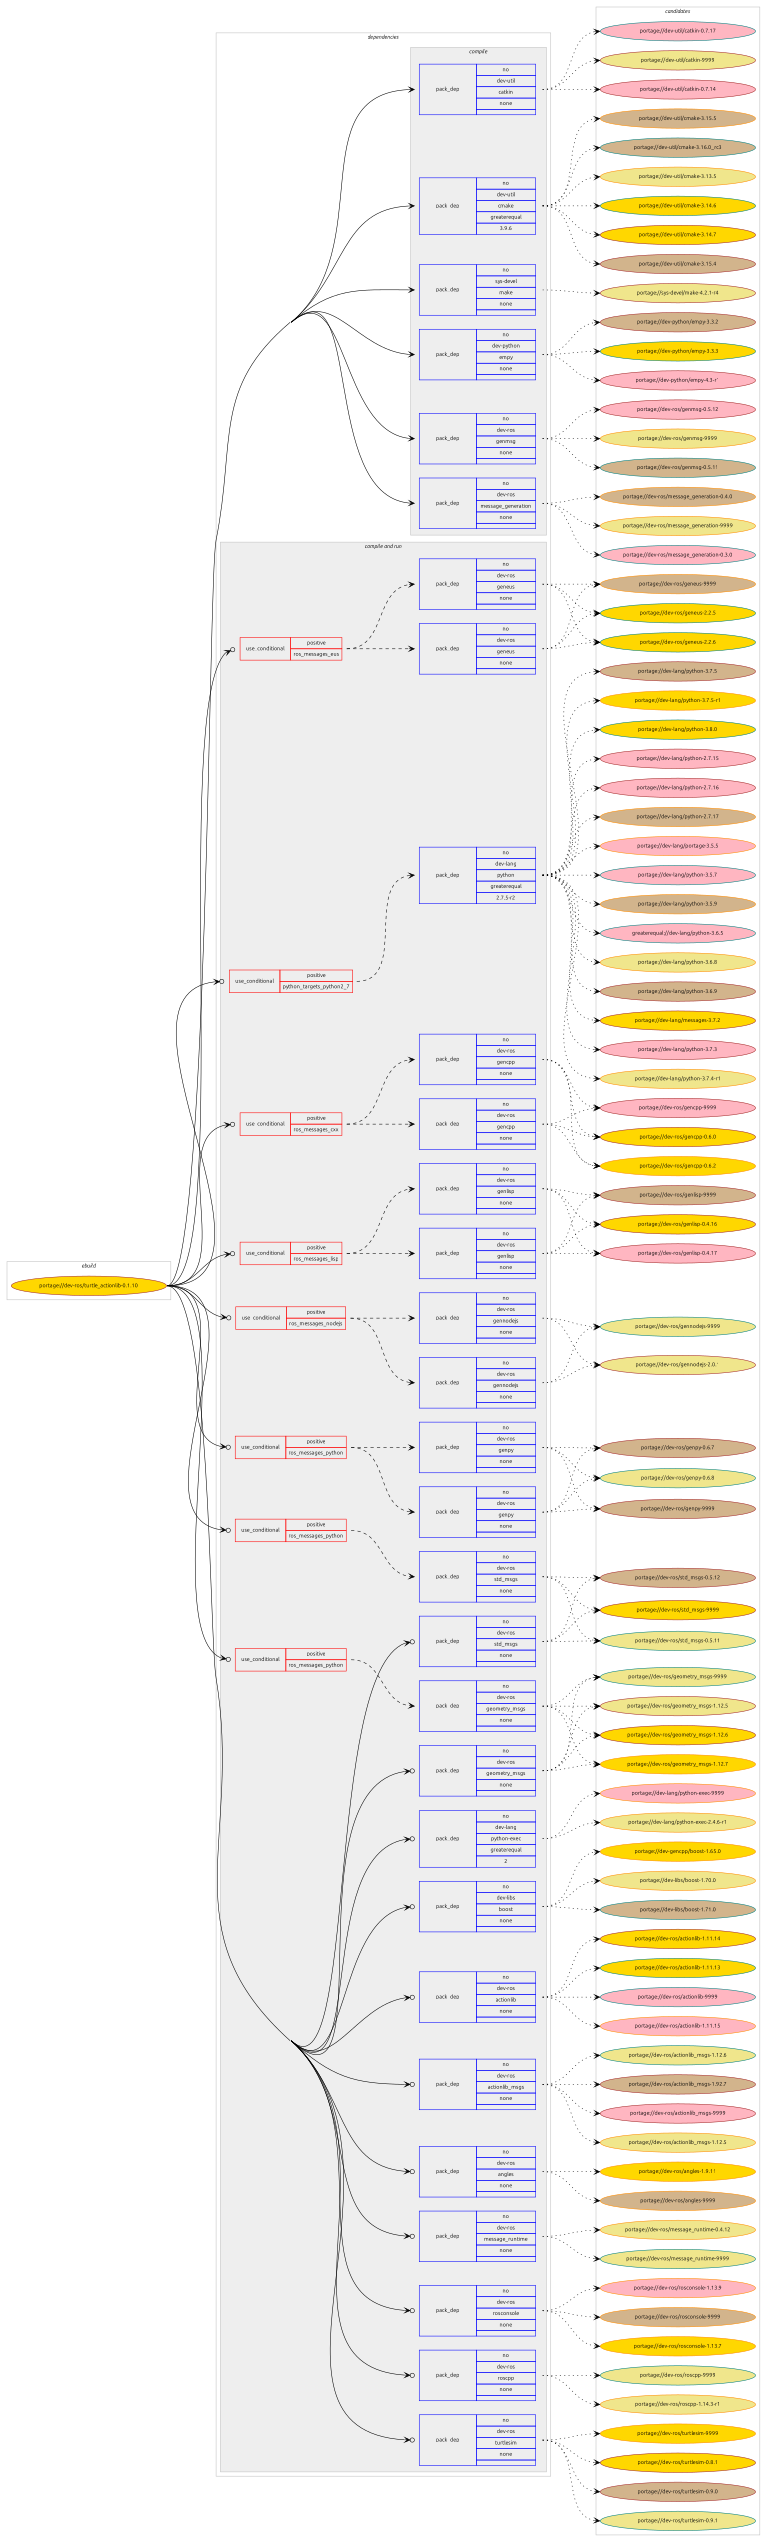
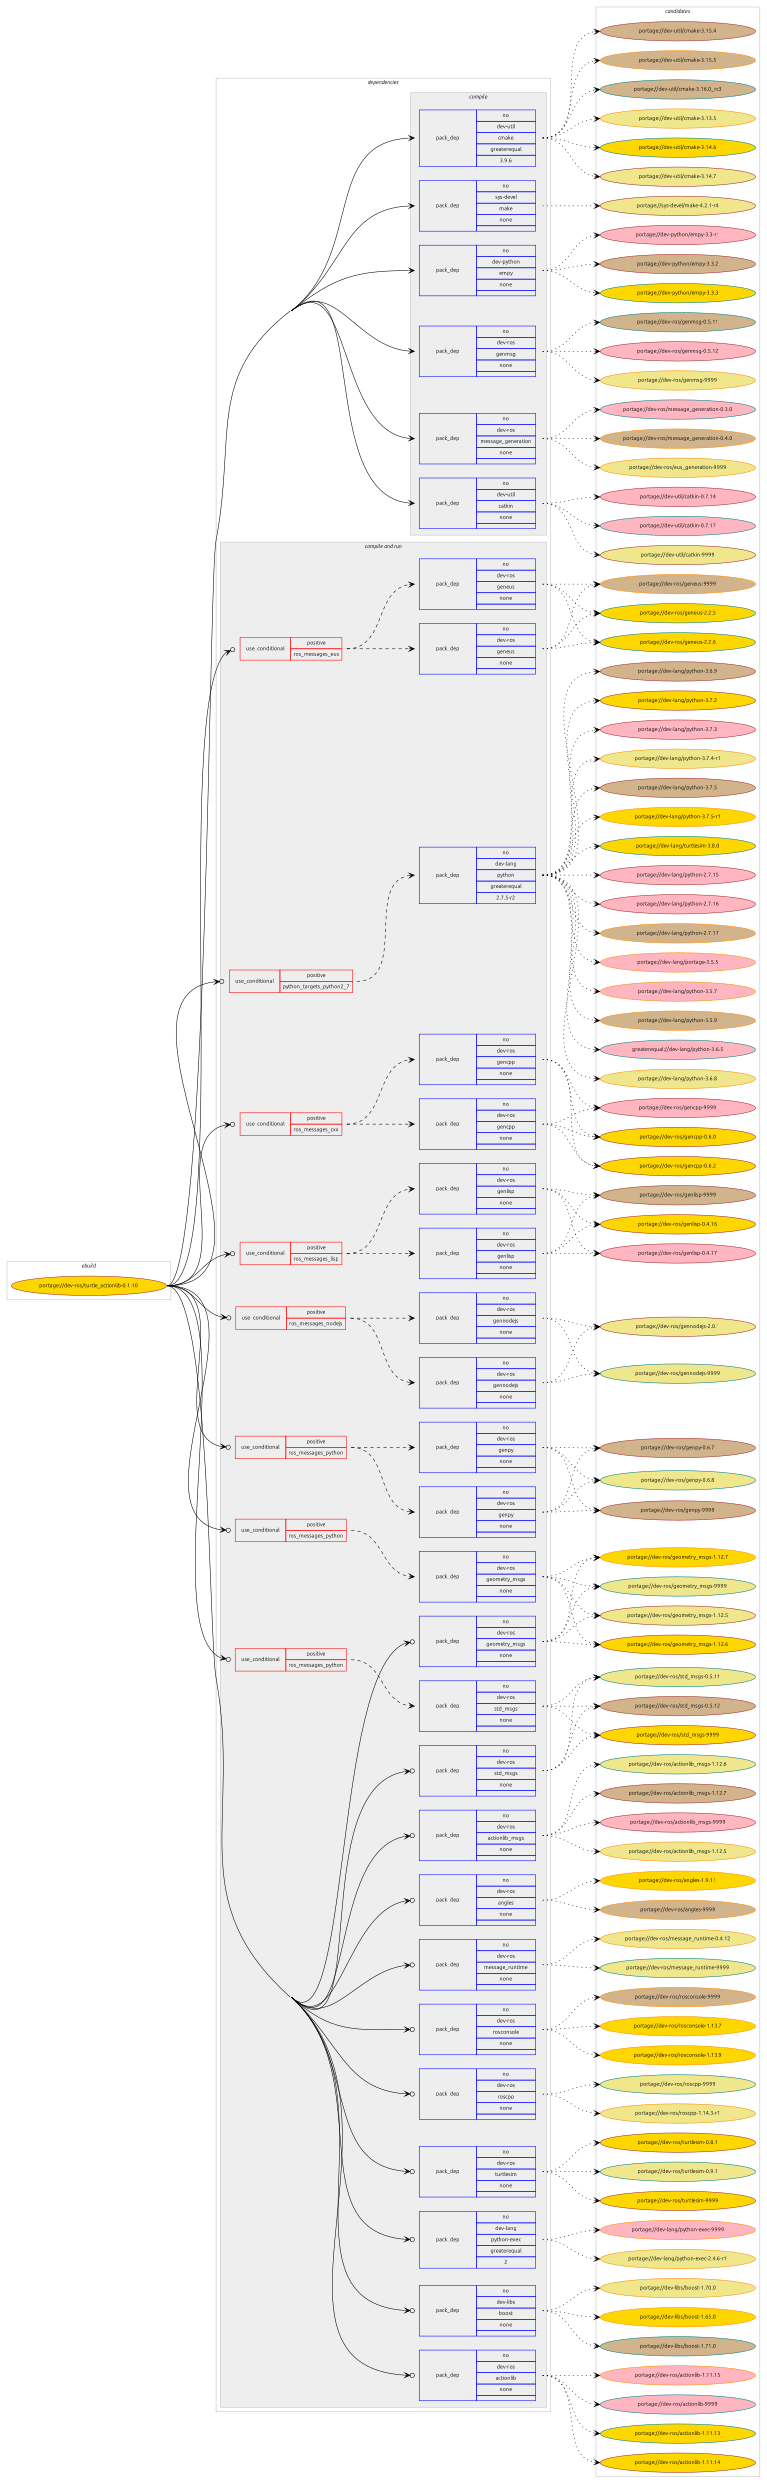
node "portage://dev-util/cmake-3.14.7": fillcolor gold -> khaki
node "portage://dev-python/empy-4.3-r1": label "portage://dev-python/empy-4.3-r1" -> "portage://dev-python/empy-3.3-r1"
node "portage://dev-ros/message_generation-9999": label "portage://dev-ros/message_generation-9999" -> "portage://dev-ros/eus_generation-9999"
node "portage://dev-lang/python-3.8.0": label "portage://dev-lang/python-3.8.0" -> "portage://dev-lang/turtlesim-3.8.0"
node "portage://dev-lang/python-3.5.7": color teal -> darkorange
node "portage://dev-lang/messages-3.7.2": label "portage://dev-lang/messages-3.7.2" -> "portage://dev-lang/python-3.7.2"
node "portage://dev-ros/gencpp-0.6.2": color darkorange -> brown
node "portage://dev-gencpp/boost-1.65.0": label "portage://dev-gencpp/boost-1.65.0" -> "portage://dev-libs/boost-1.65.0"
node "portage://dev-ros/actionlib_msgs-1.92.7": label "portage://dev-ros/actionlib_msgs-1.92.7" -> "portage://dev-ros/actionlib_msgs-1.12.7"
node "portage://dev-ros/rosconsole-1.13.9": fillcolor lightpink -> gold
node "portage://dev-ros/turtlesim-9999": color darkorange -> brown
node "portage://dev-ros/turtlesim-0.9.0": removed
